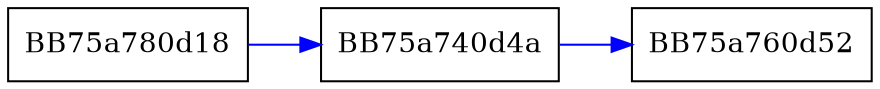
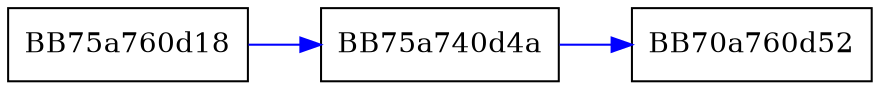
node "BB75a780d18": label "BB75a780d18" -> "BB75a760d18"
node "BB75a760d52": label "BB75a760d52" -> "BB70a760d52"
